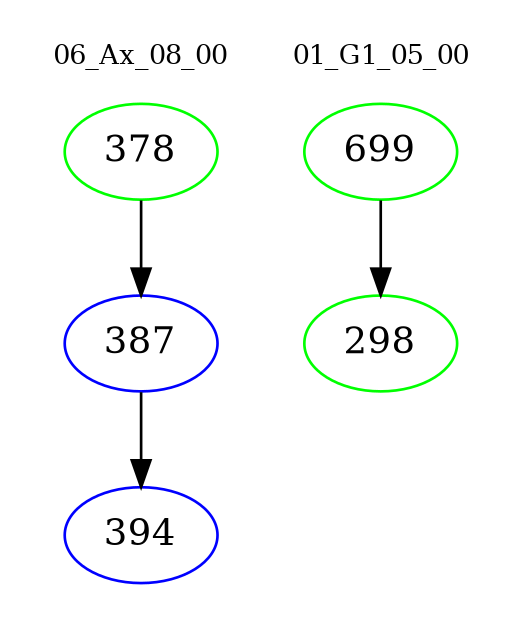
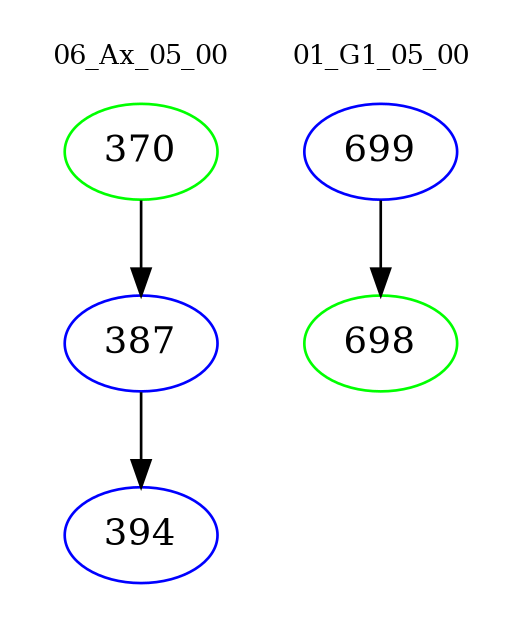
cluster "06_Ax_08_00": label "06_Ax_08_00" -> "06_Ax_05_00"
node "378": label "378" -> "370"
node "699": color green -> blue
node "298": label "298" -> "698"
